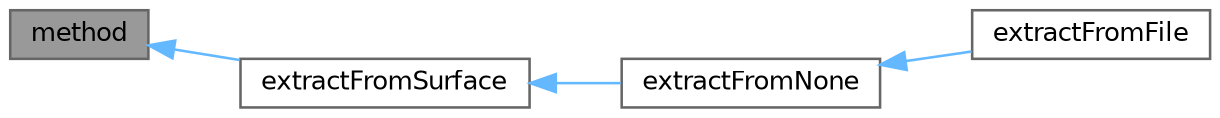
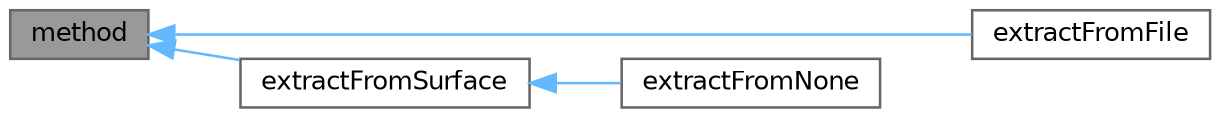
edge "extractFromFile" -> "extractFromNone": now "extractFromFile" -> "method"
